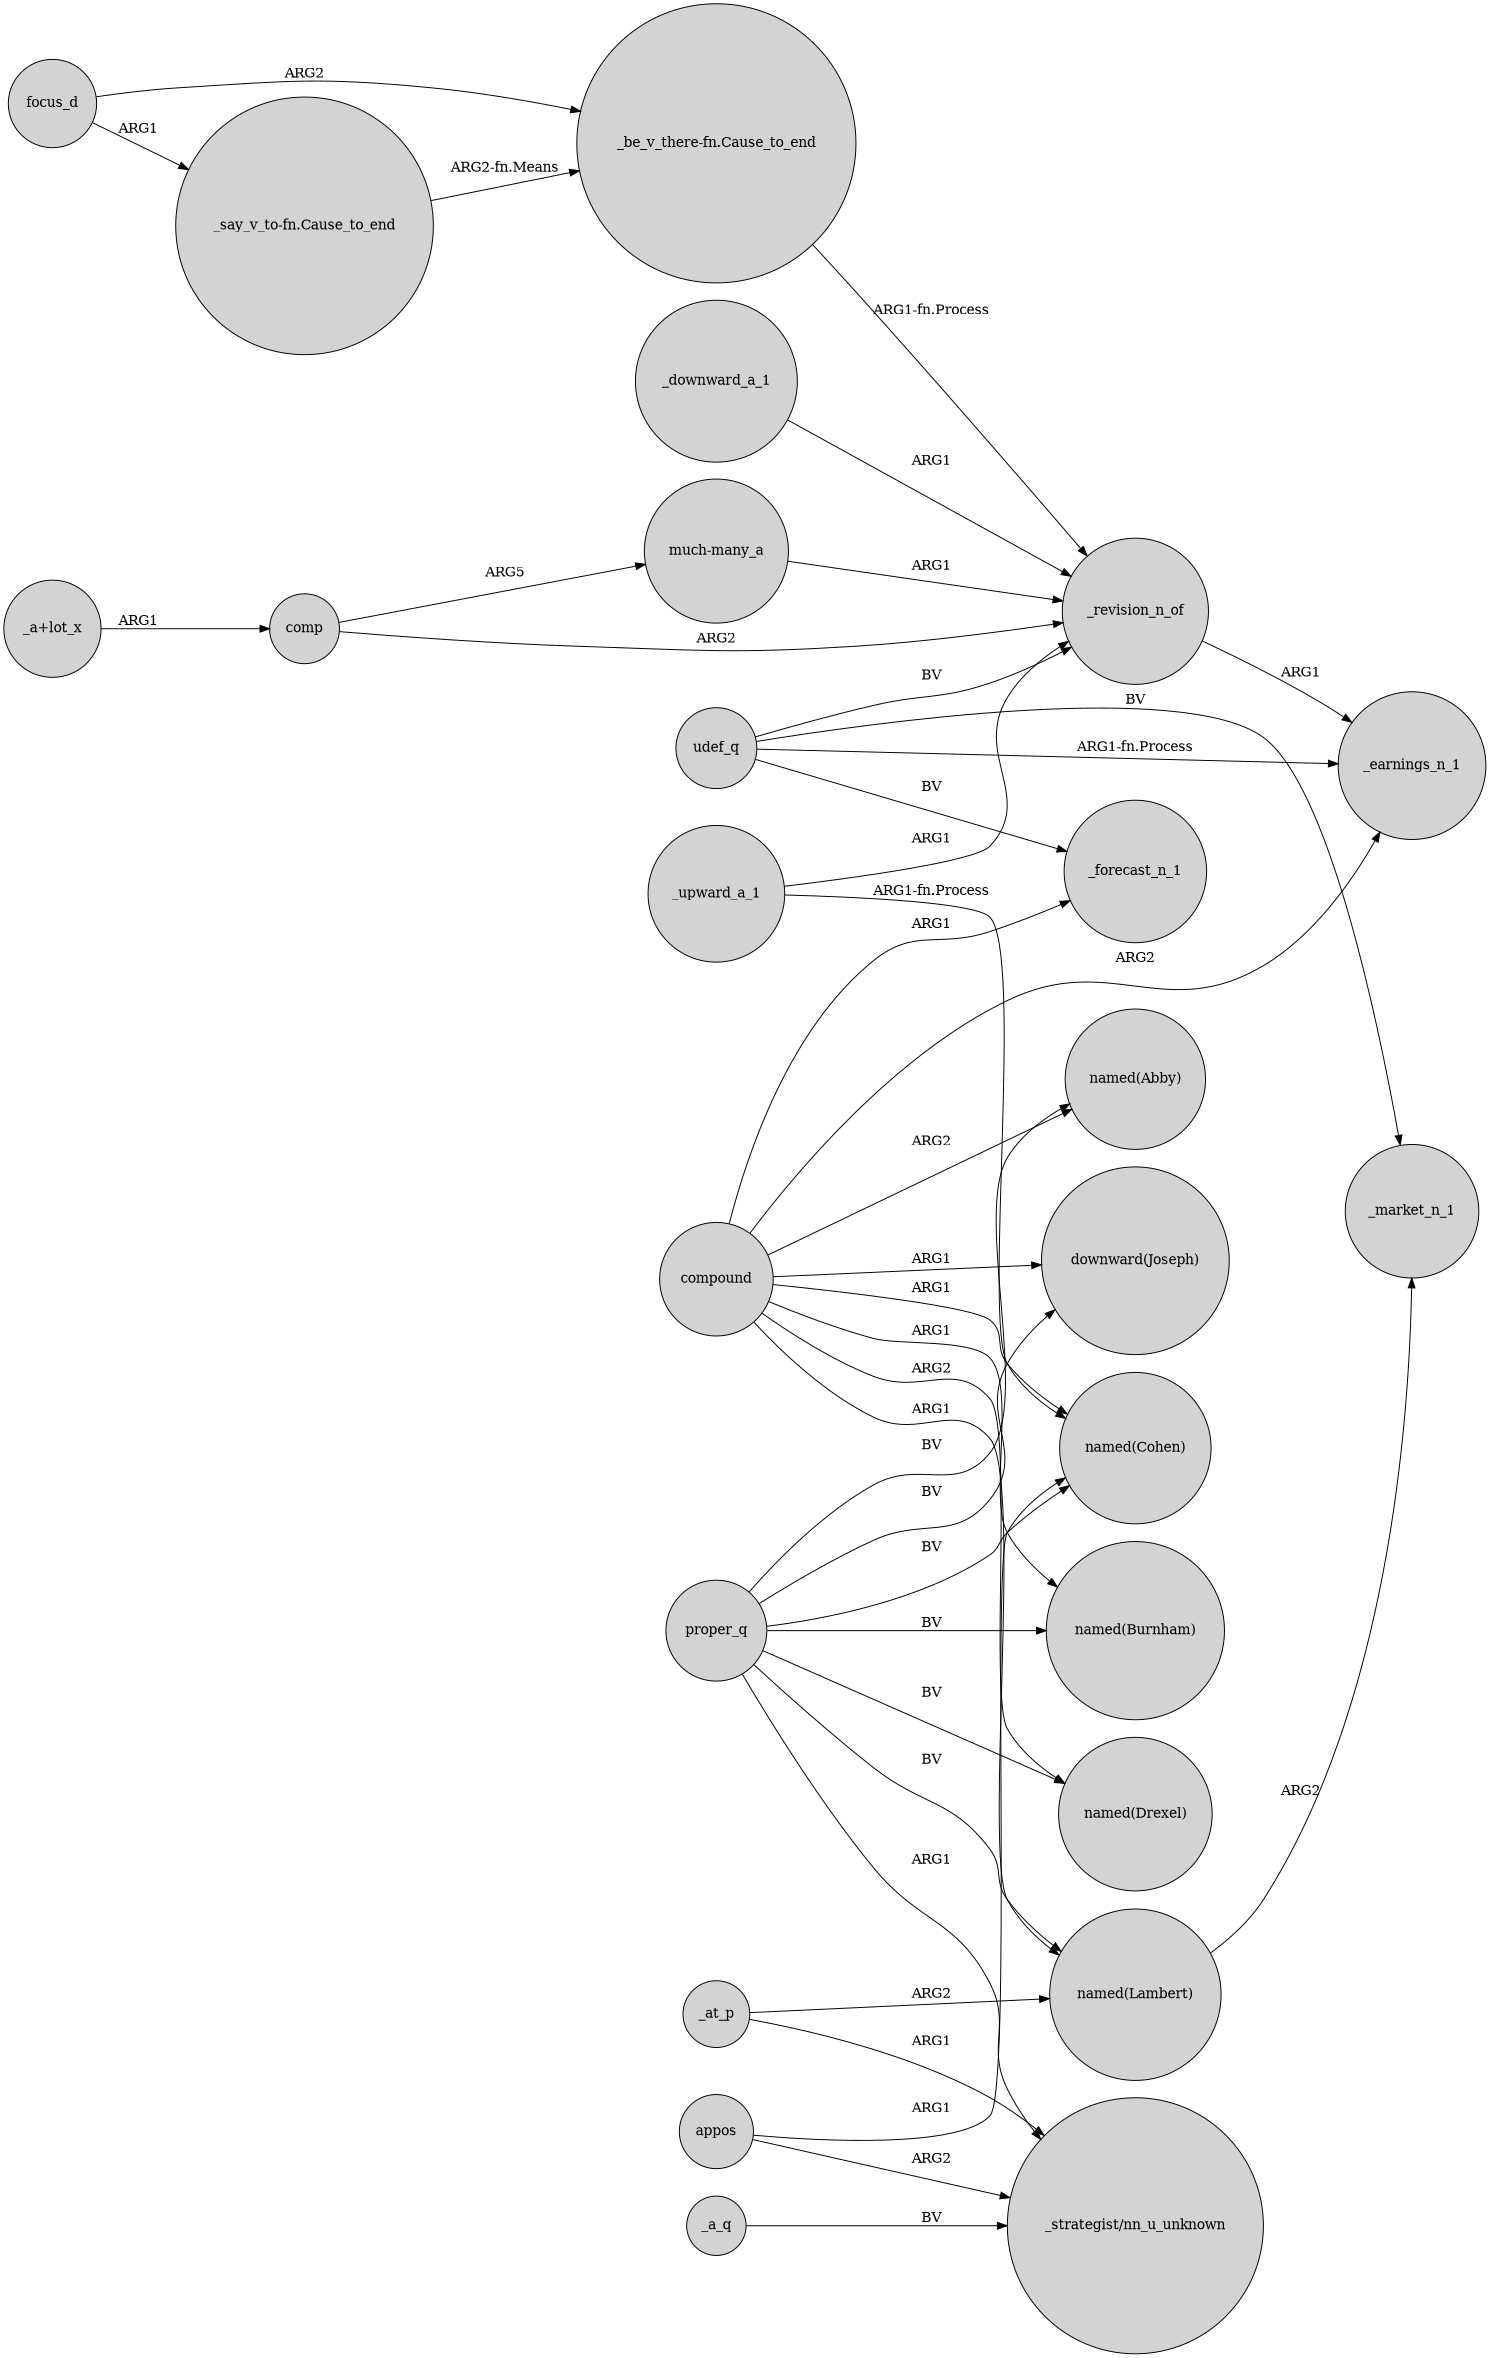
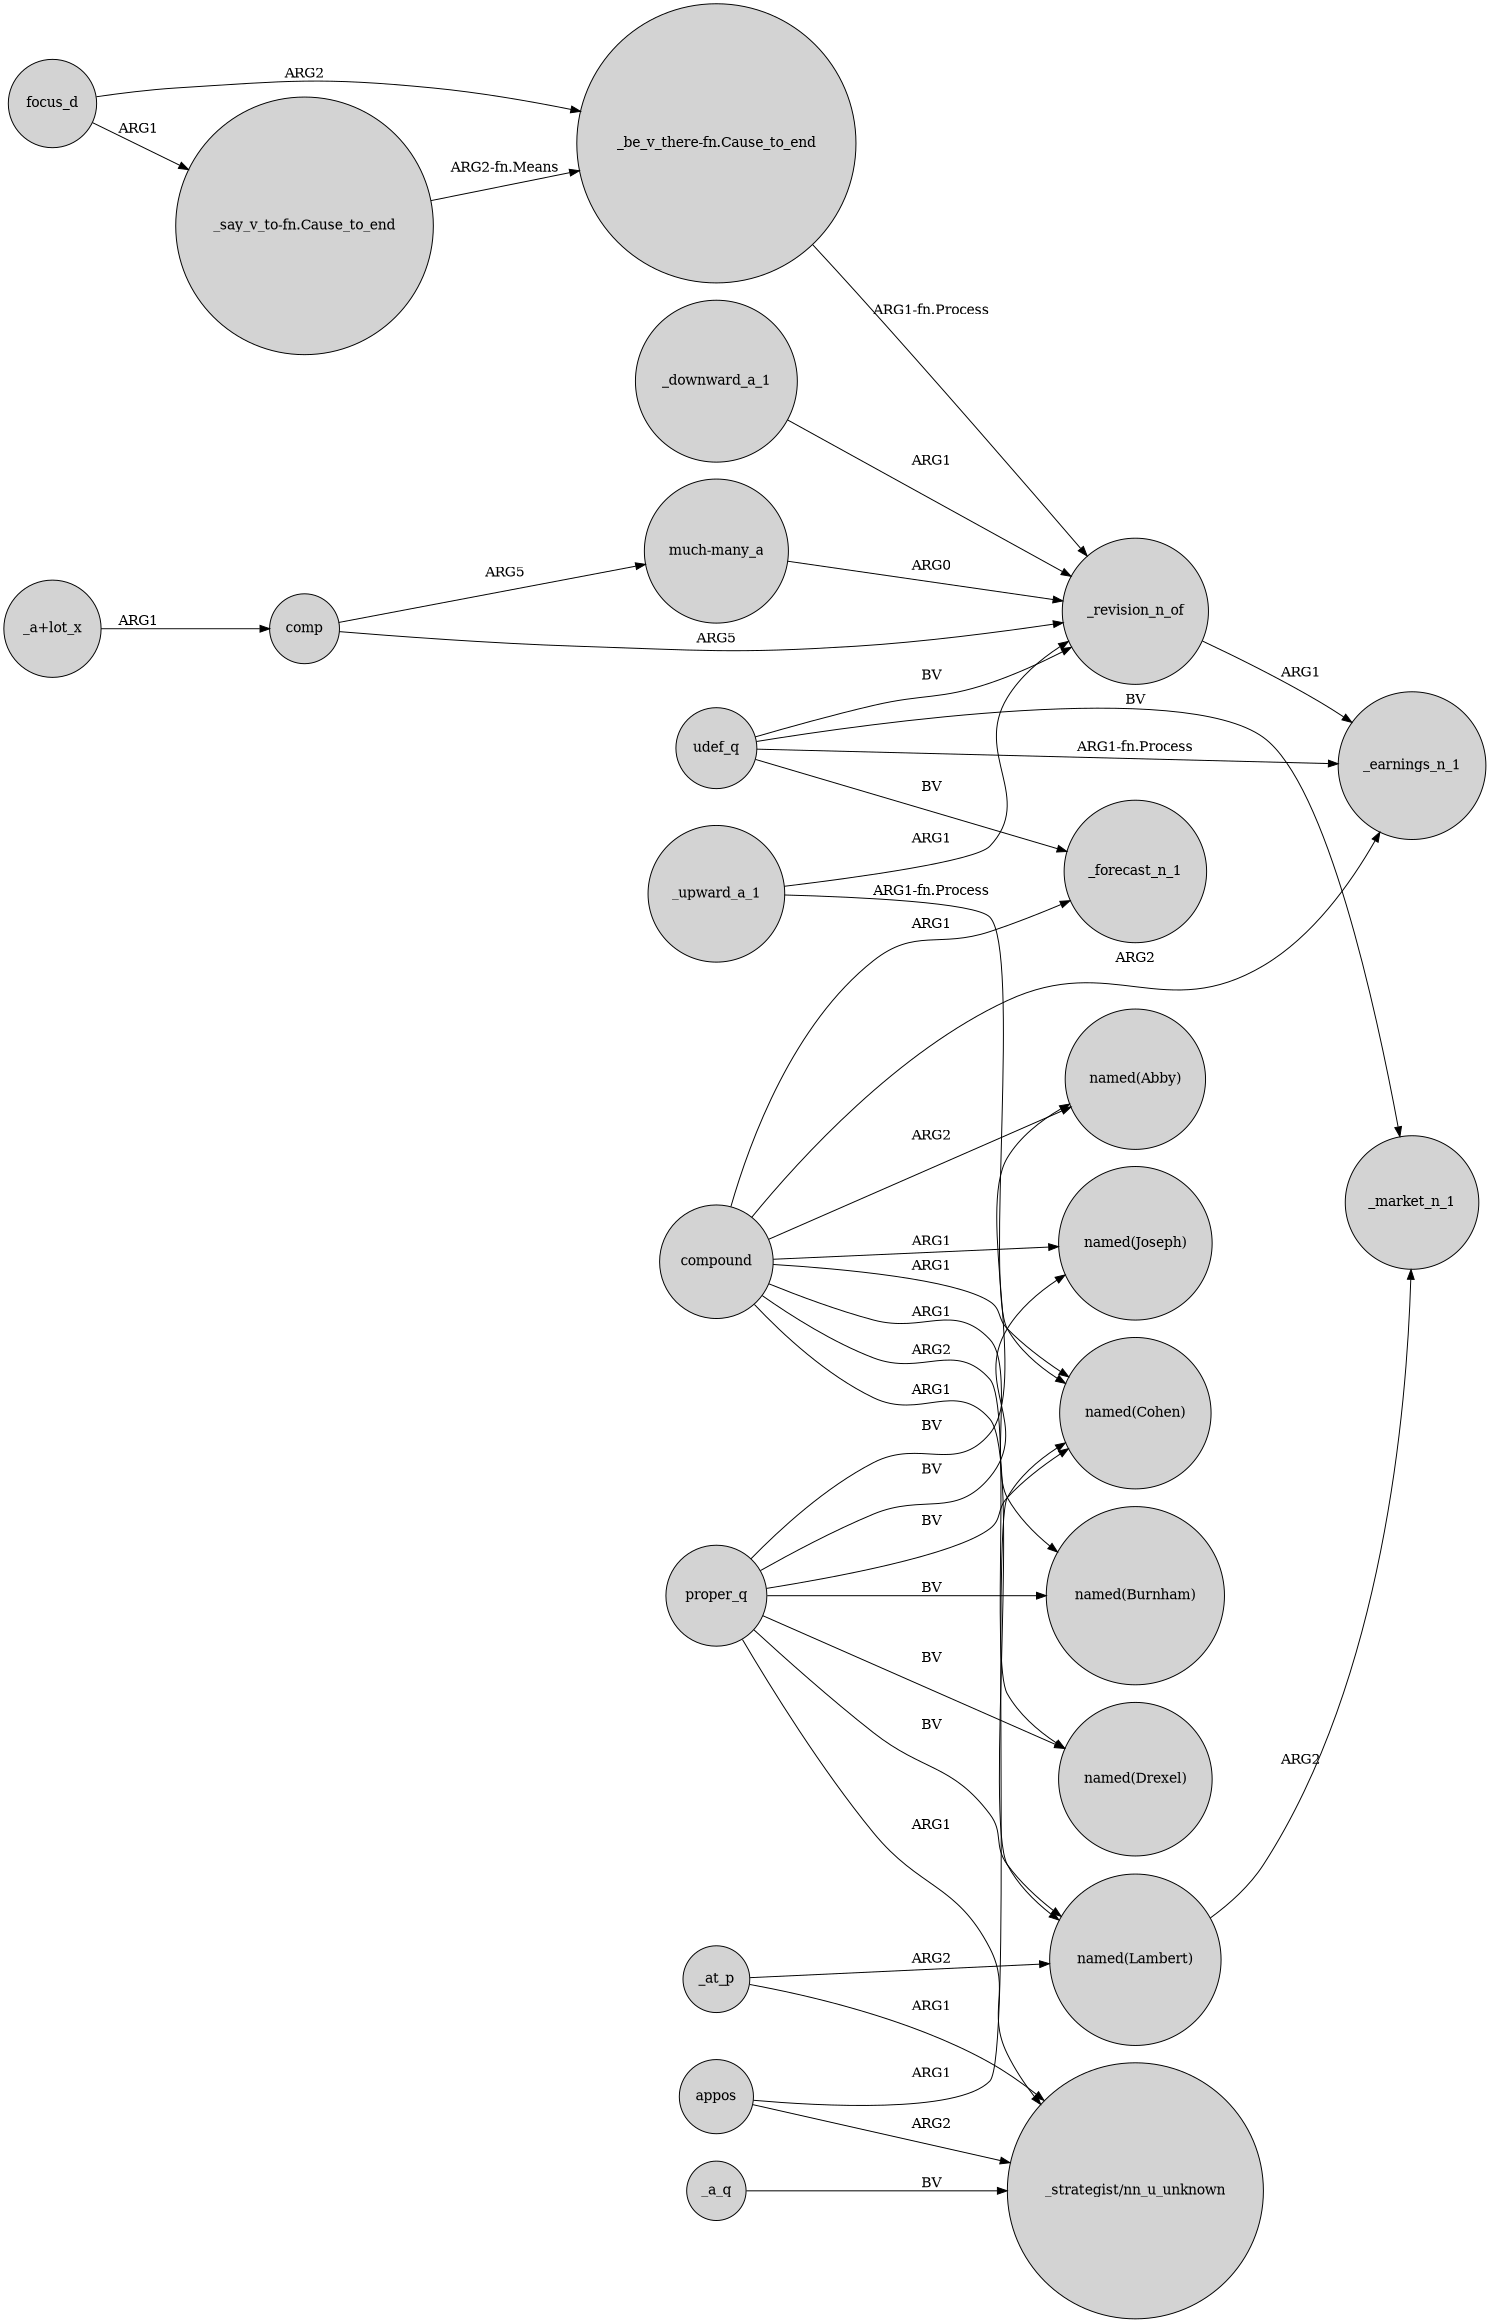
edge "much-many_a" -> "_revision_n_of": label "ARG1" -> "ARG0"
edge "comp" -> "_revision_n_of": label "ARG2" -> "ARG5"
node "downward(Joseph)": label "downward(Joseph)" -> "named(Joseph)"
